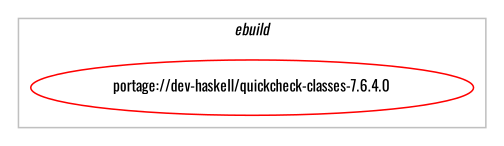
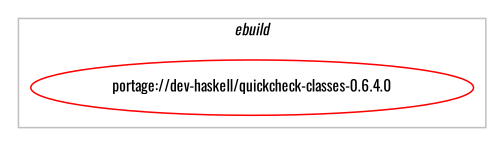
node "portage://dev-haskell/quickcheck-classes-7.6.4.0": label "portage://dev-haskell/quickcheck-classes-7.6.4.0" -> "portage://dev-haskell/quickcheck-classes-0.6.4.0"
